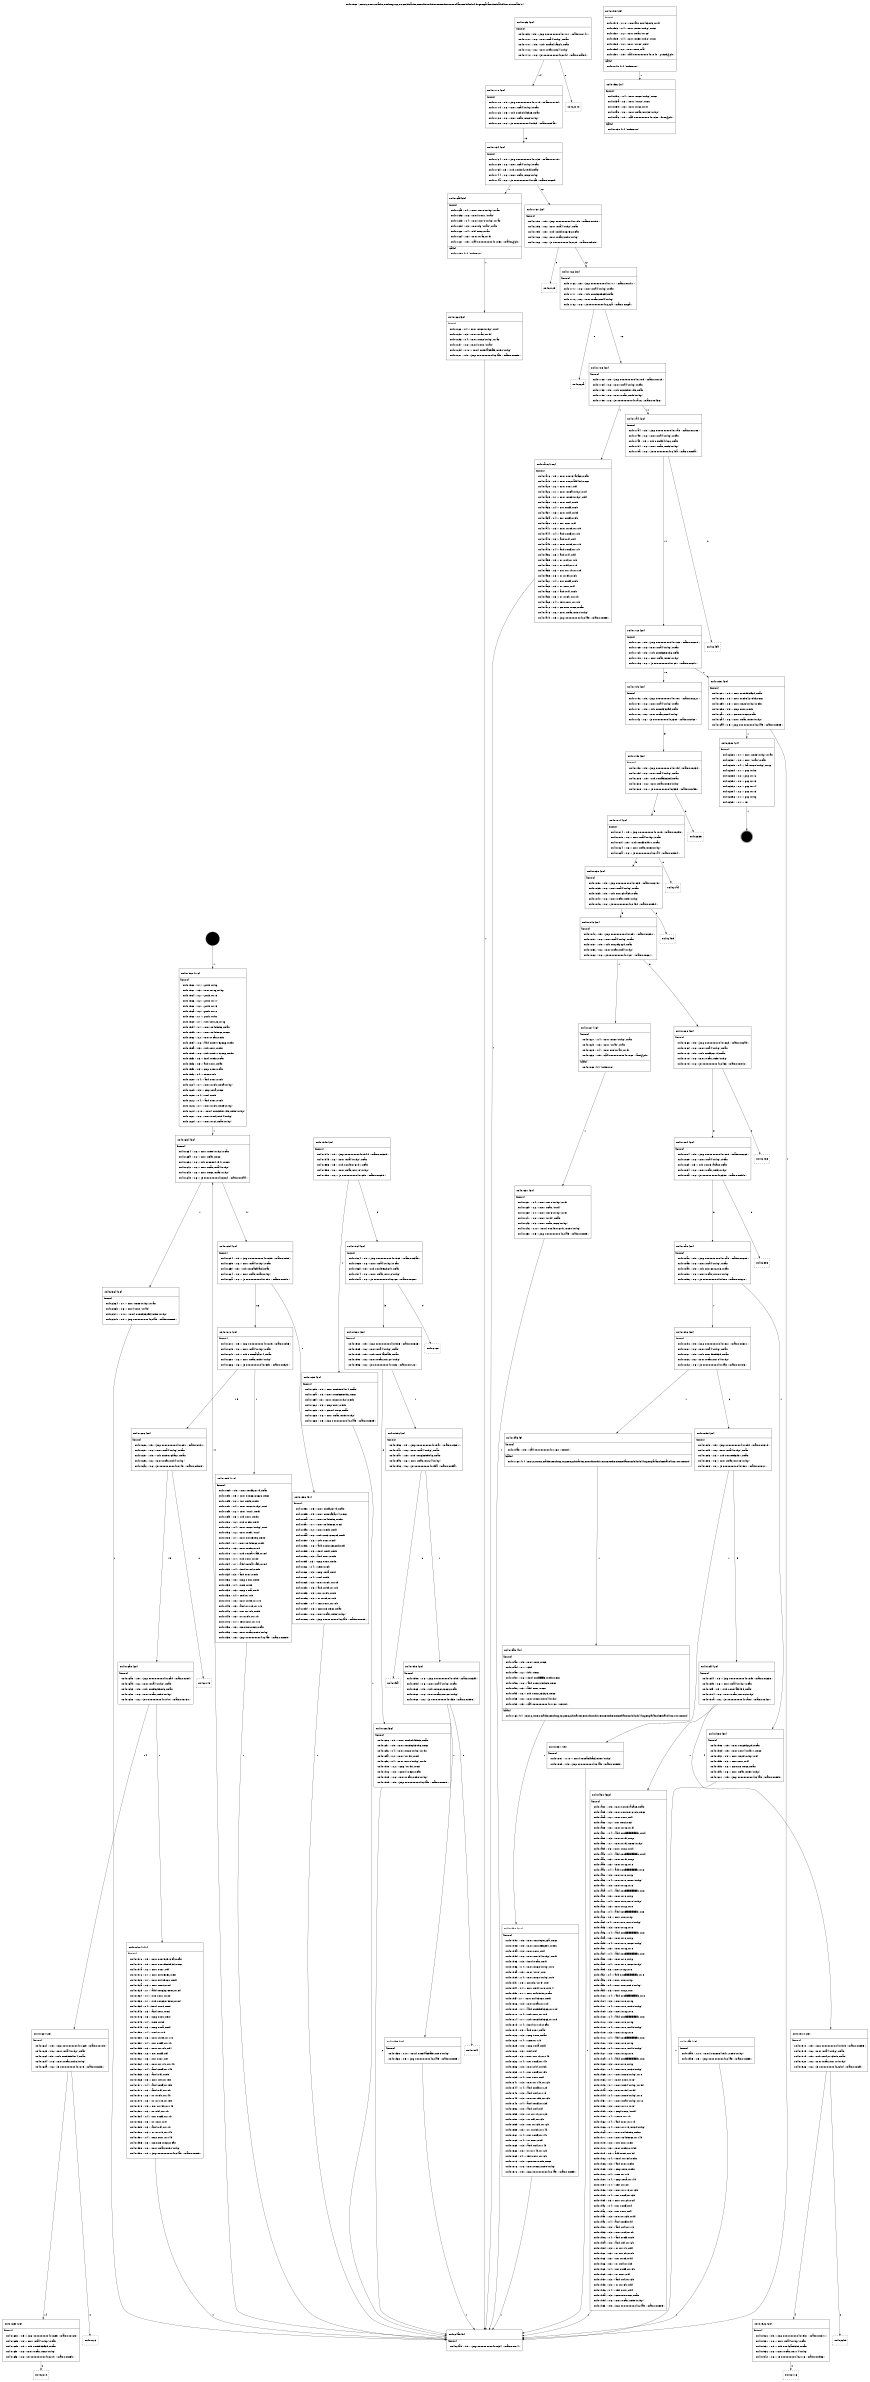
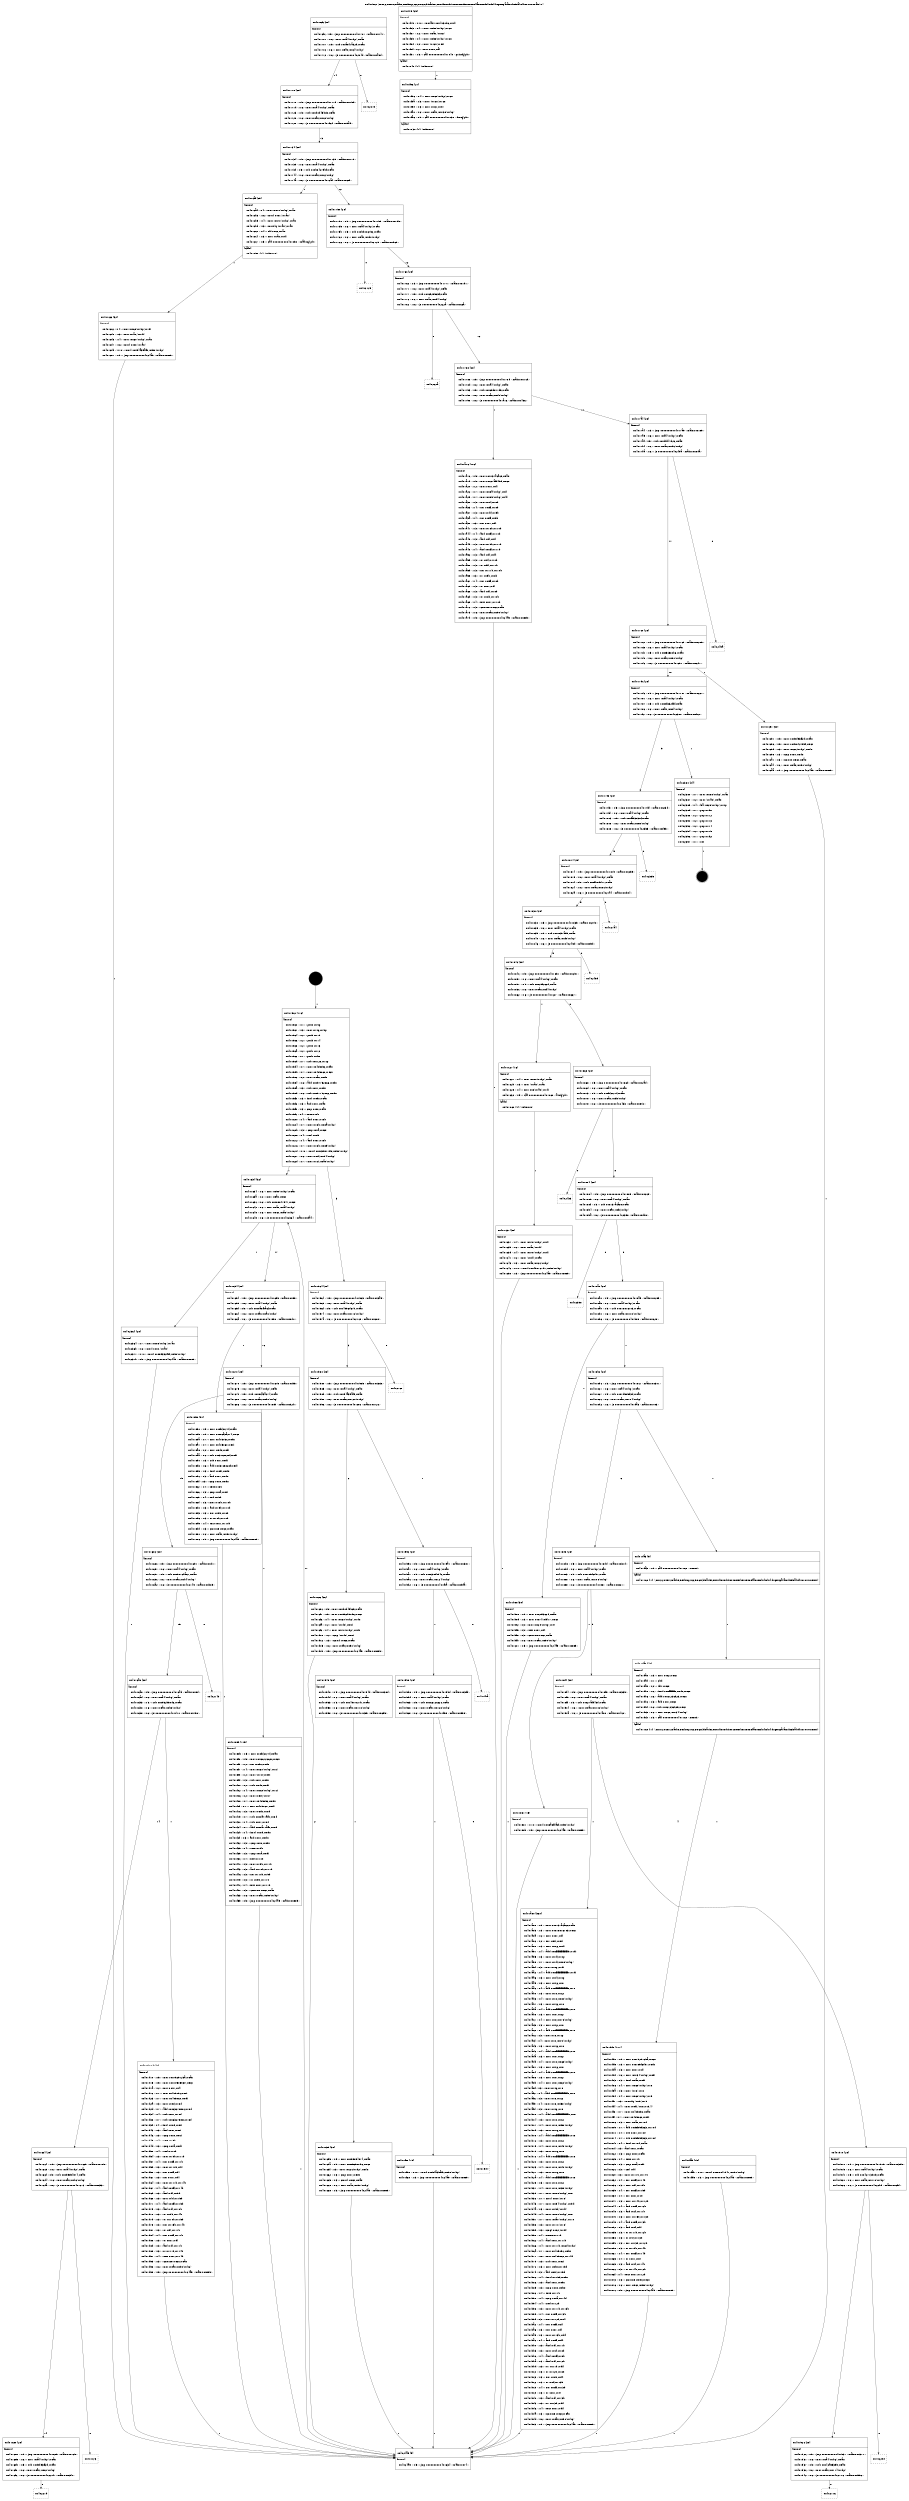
edge "0x401c91 [30]" -> "0x402380 [24]": now "0x4017dc [28]" -> "0x402380 [24]"
edge "0x401948 [28]" -> "0x401964 [28]": now "0x4015c0 [116]" -> "0x401964 [28]"
